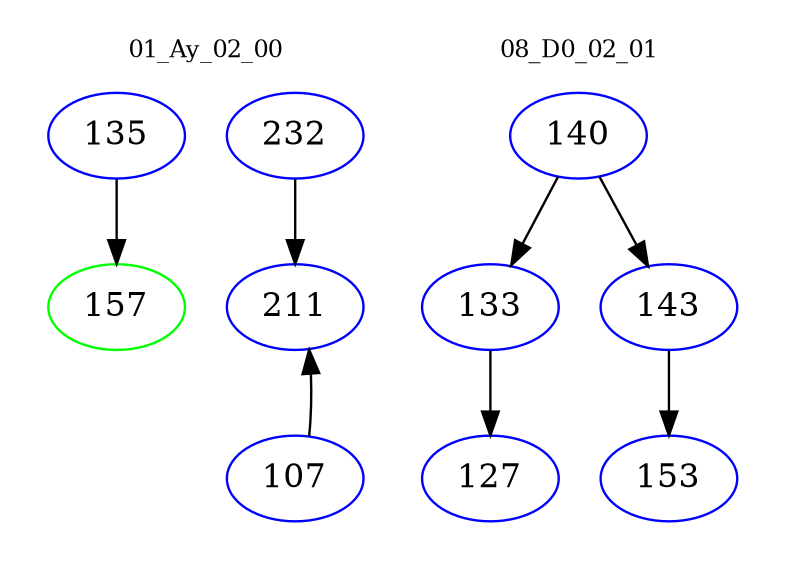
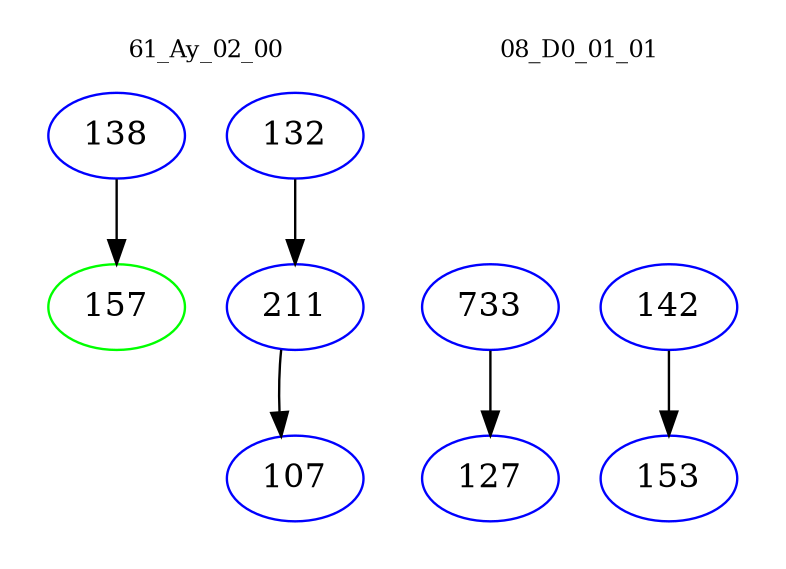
cluster "01_Ay_02_00": label "01_Ay_02_00" -> "61_Ay_02_00"
cluster "08_D0_02_01": label "08_D0_02_01" -> "08_D0_01_01"
node "135": label "135" -> "138"
node "232": label "232" -> "132"
node "140": removed
node "133": label "133" -> "733"
node "143": label "143" -> "142"
edge "107" -> "211": reversed
